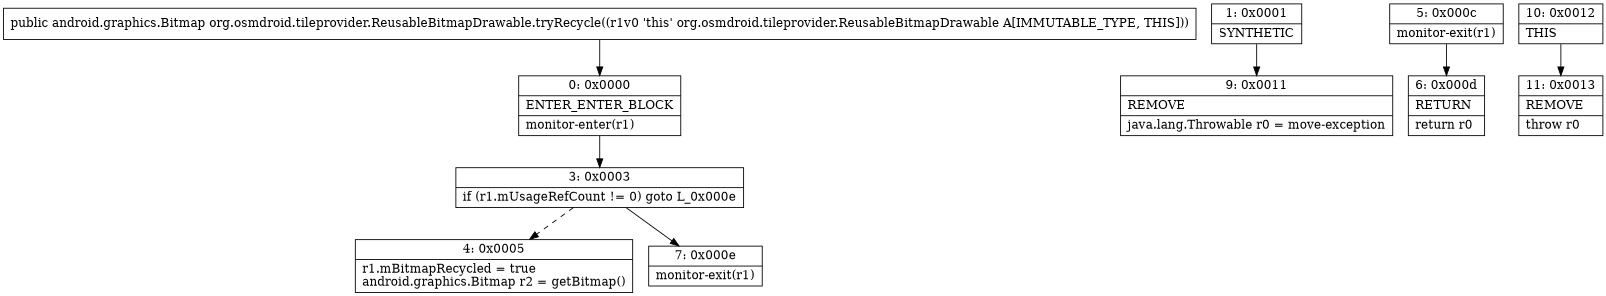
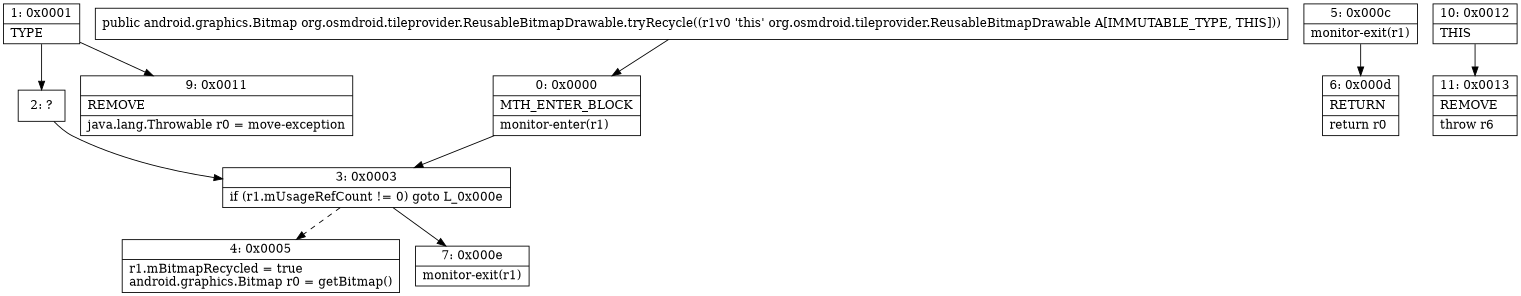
node "1: 0x0001": text "SYNTHETIC" -> "TYPE"
node "0: 0x0000": text "ENTER_ENTER_BLOCK" -> "MTH_ENTER_BLOCK"
node "2: ?": added
node "11: 0x0013": text "throw r0" -> "throw r6"
node "4: 0x0005": text "android.graphics.Bitmap r2 = getBitmap()" -> "android.graphics.Bitmap r0 = getBitmap()"
